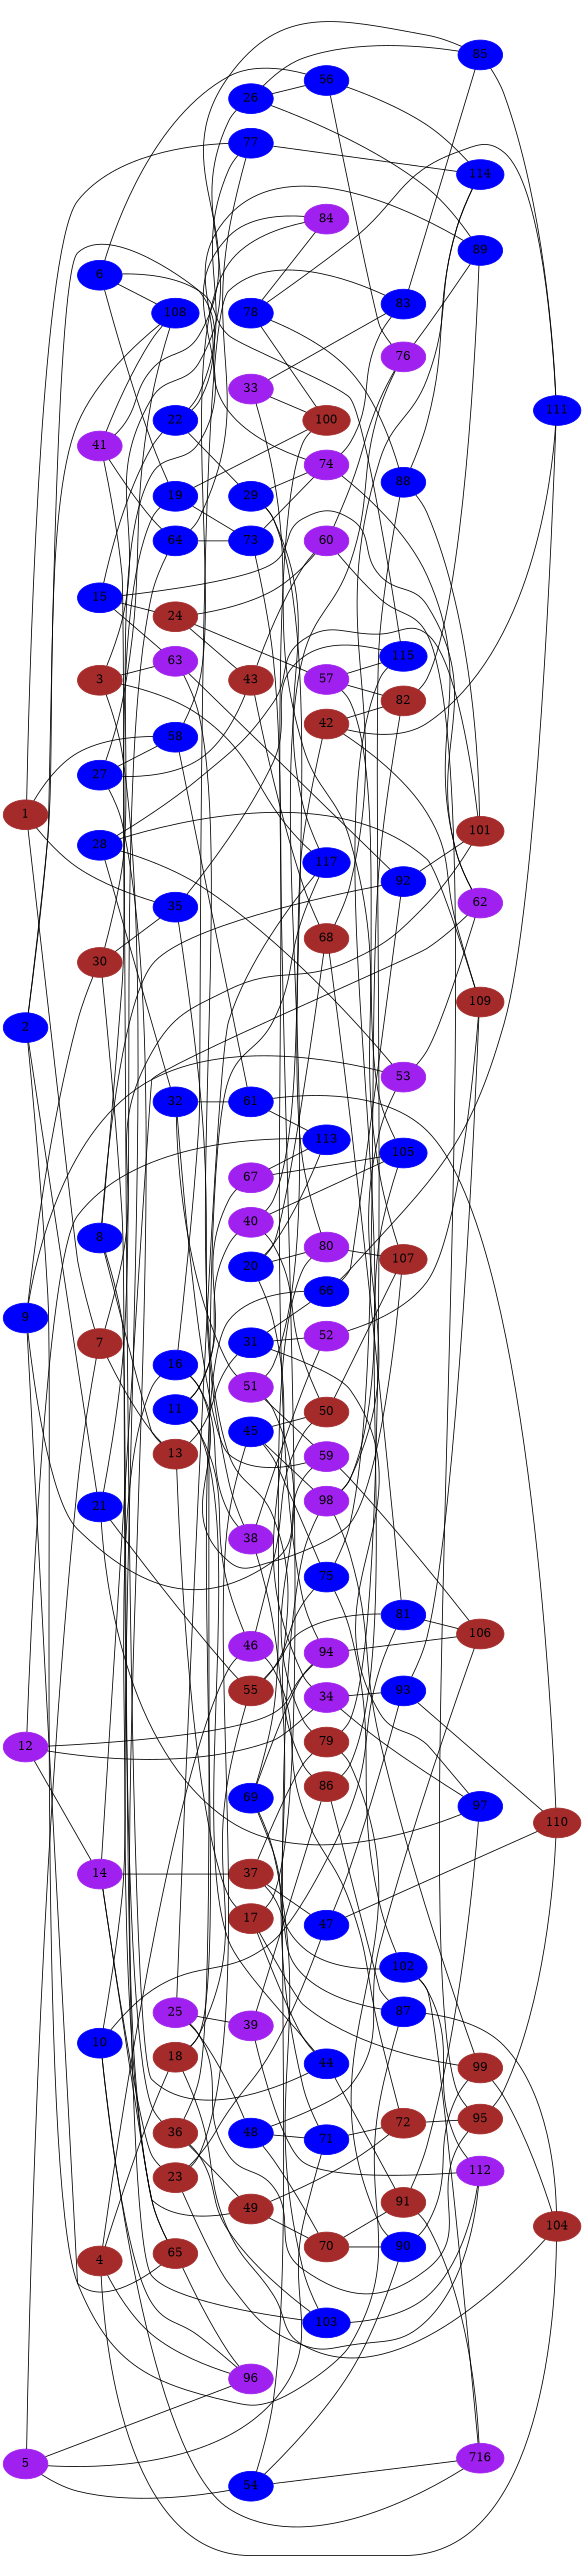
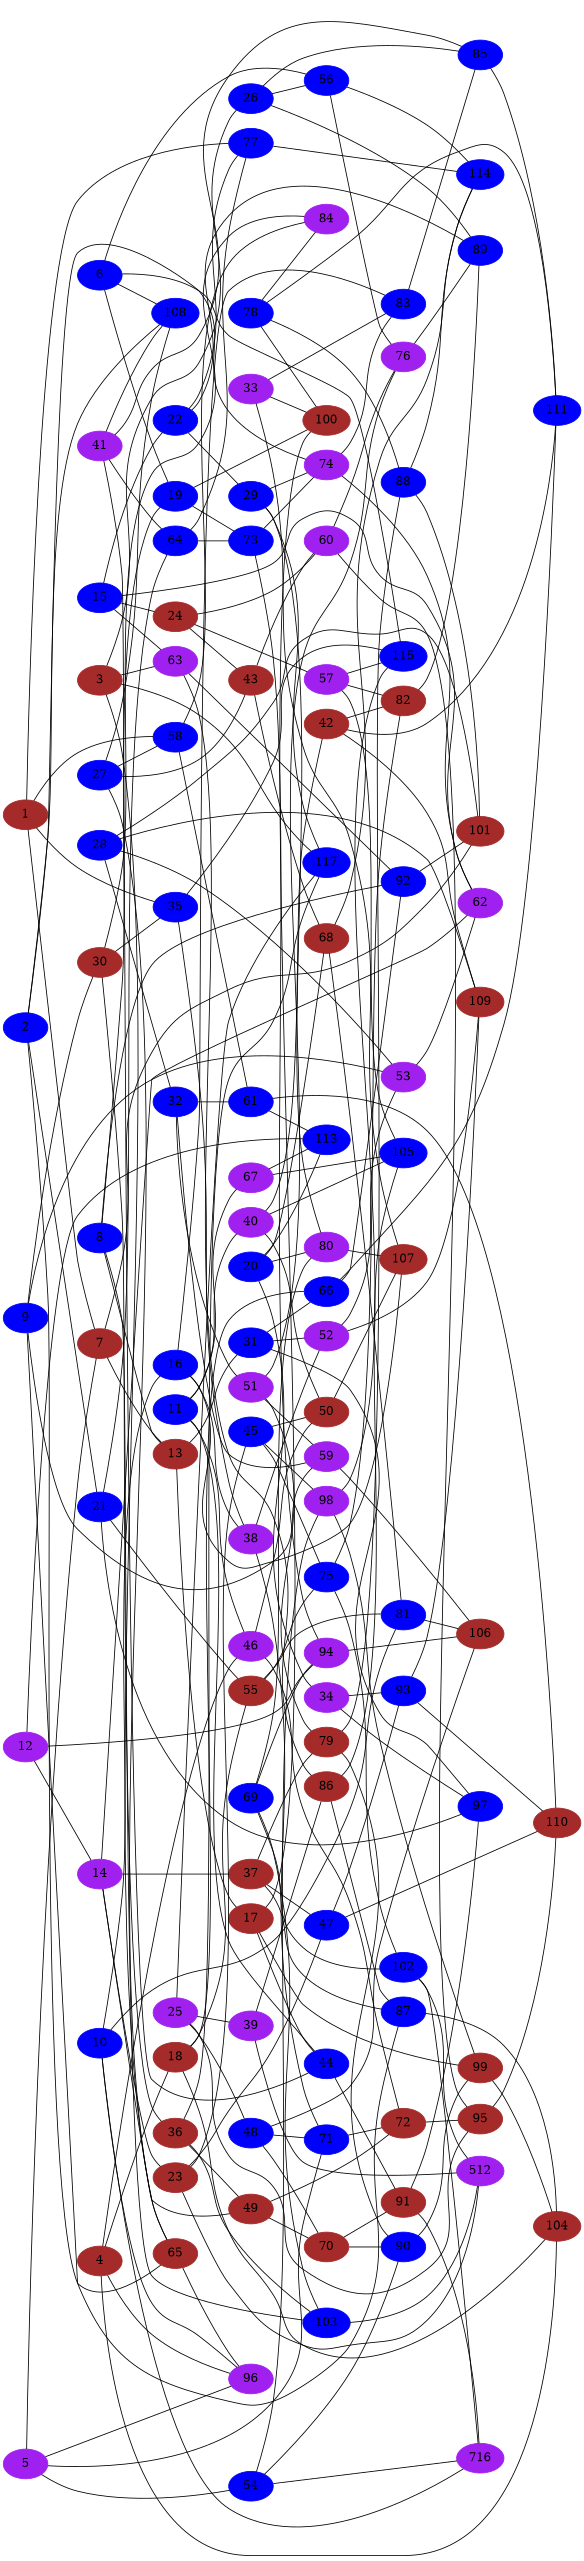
edge "53" -- "98": now "53" -- "52"
edge "34" -- "12": removed
node "112": label "112" -> "512"
